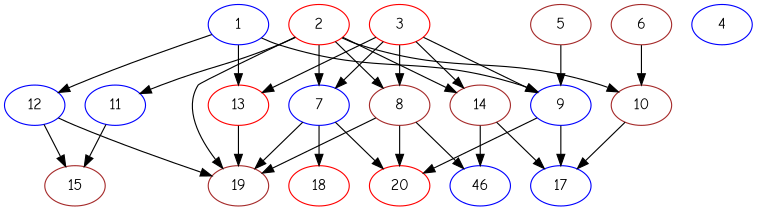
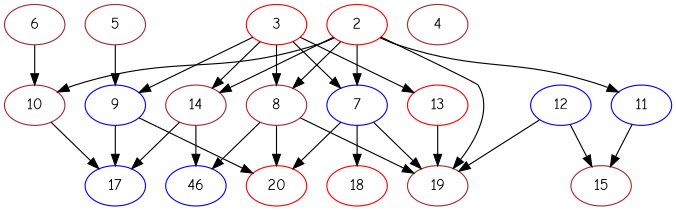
node "1": removed
node "4": color blue -> brown
